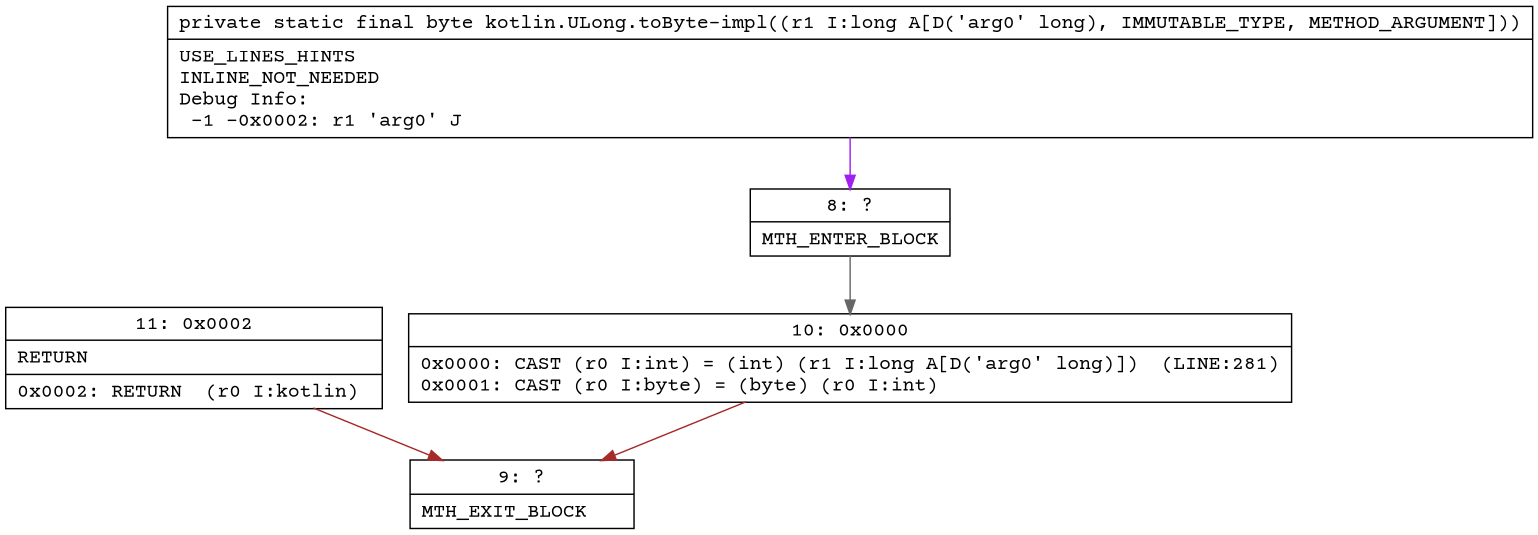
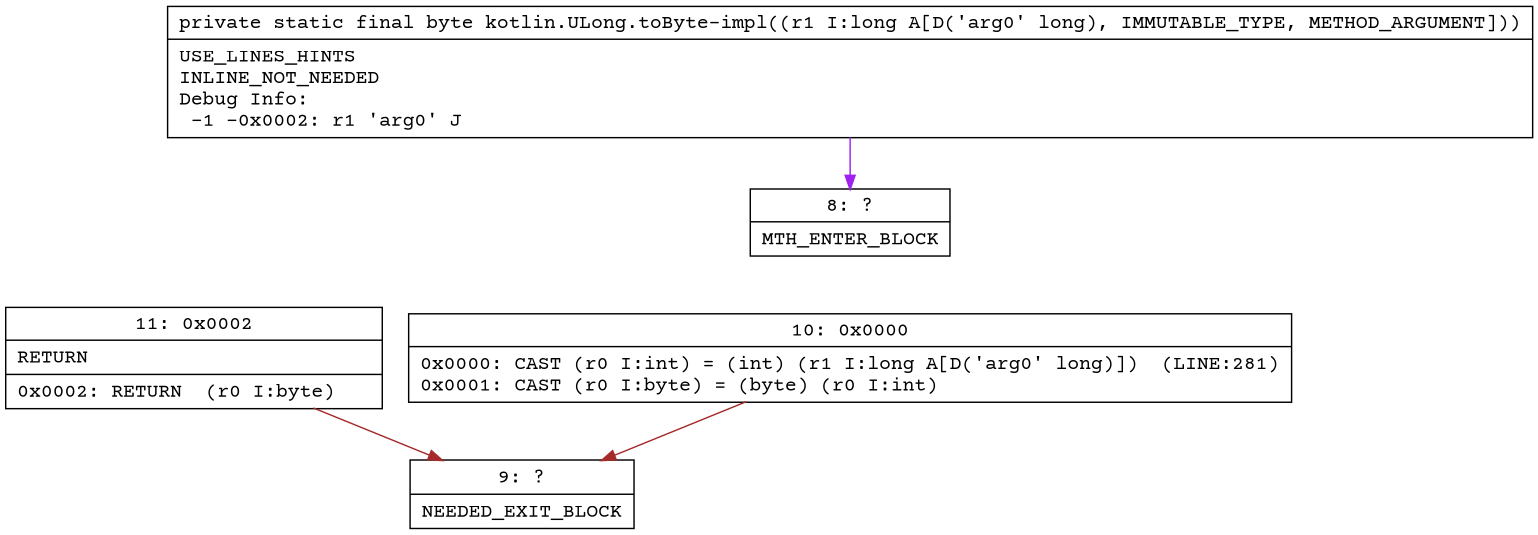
edge "8: ?" -> "10: 0x0000": removed
node "11: 0x0002": text "0x0002: RETURN  (r0 I:kotlin)" -> "0x0002: RETURN  (r0 I:byte)"
node "9: ?": text "MTH_EXIT_BLOCK" -> "NEEDED_EXIT_BLOCK"
